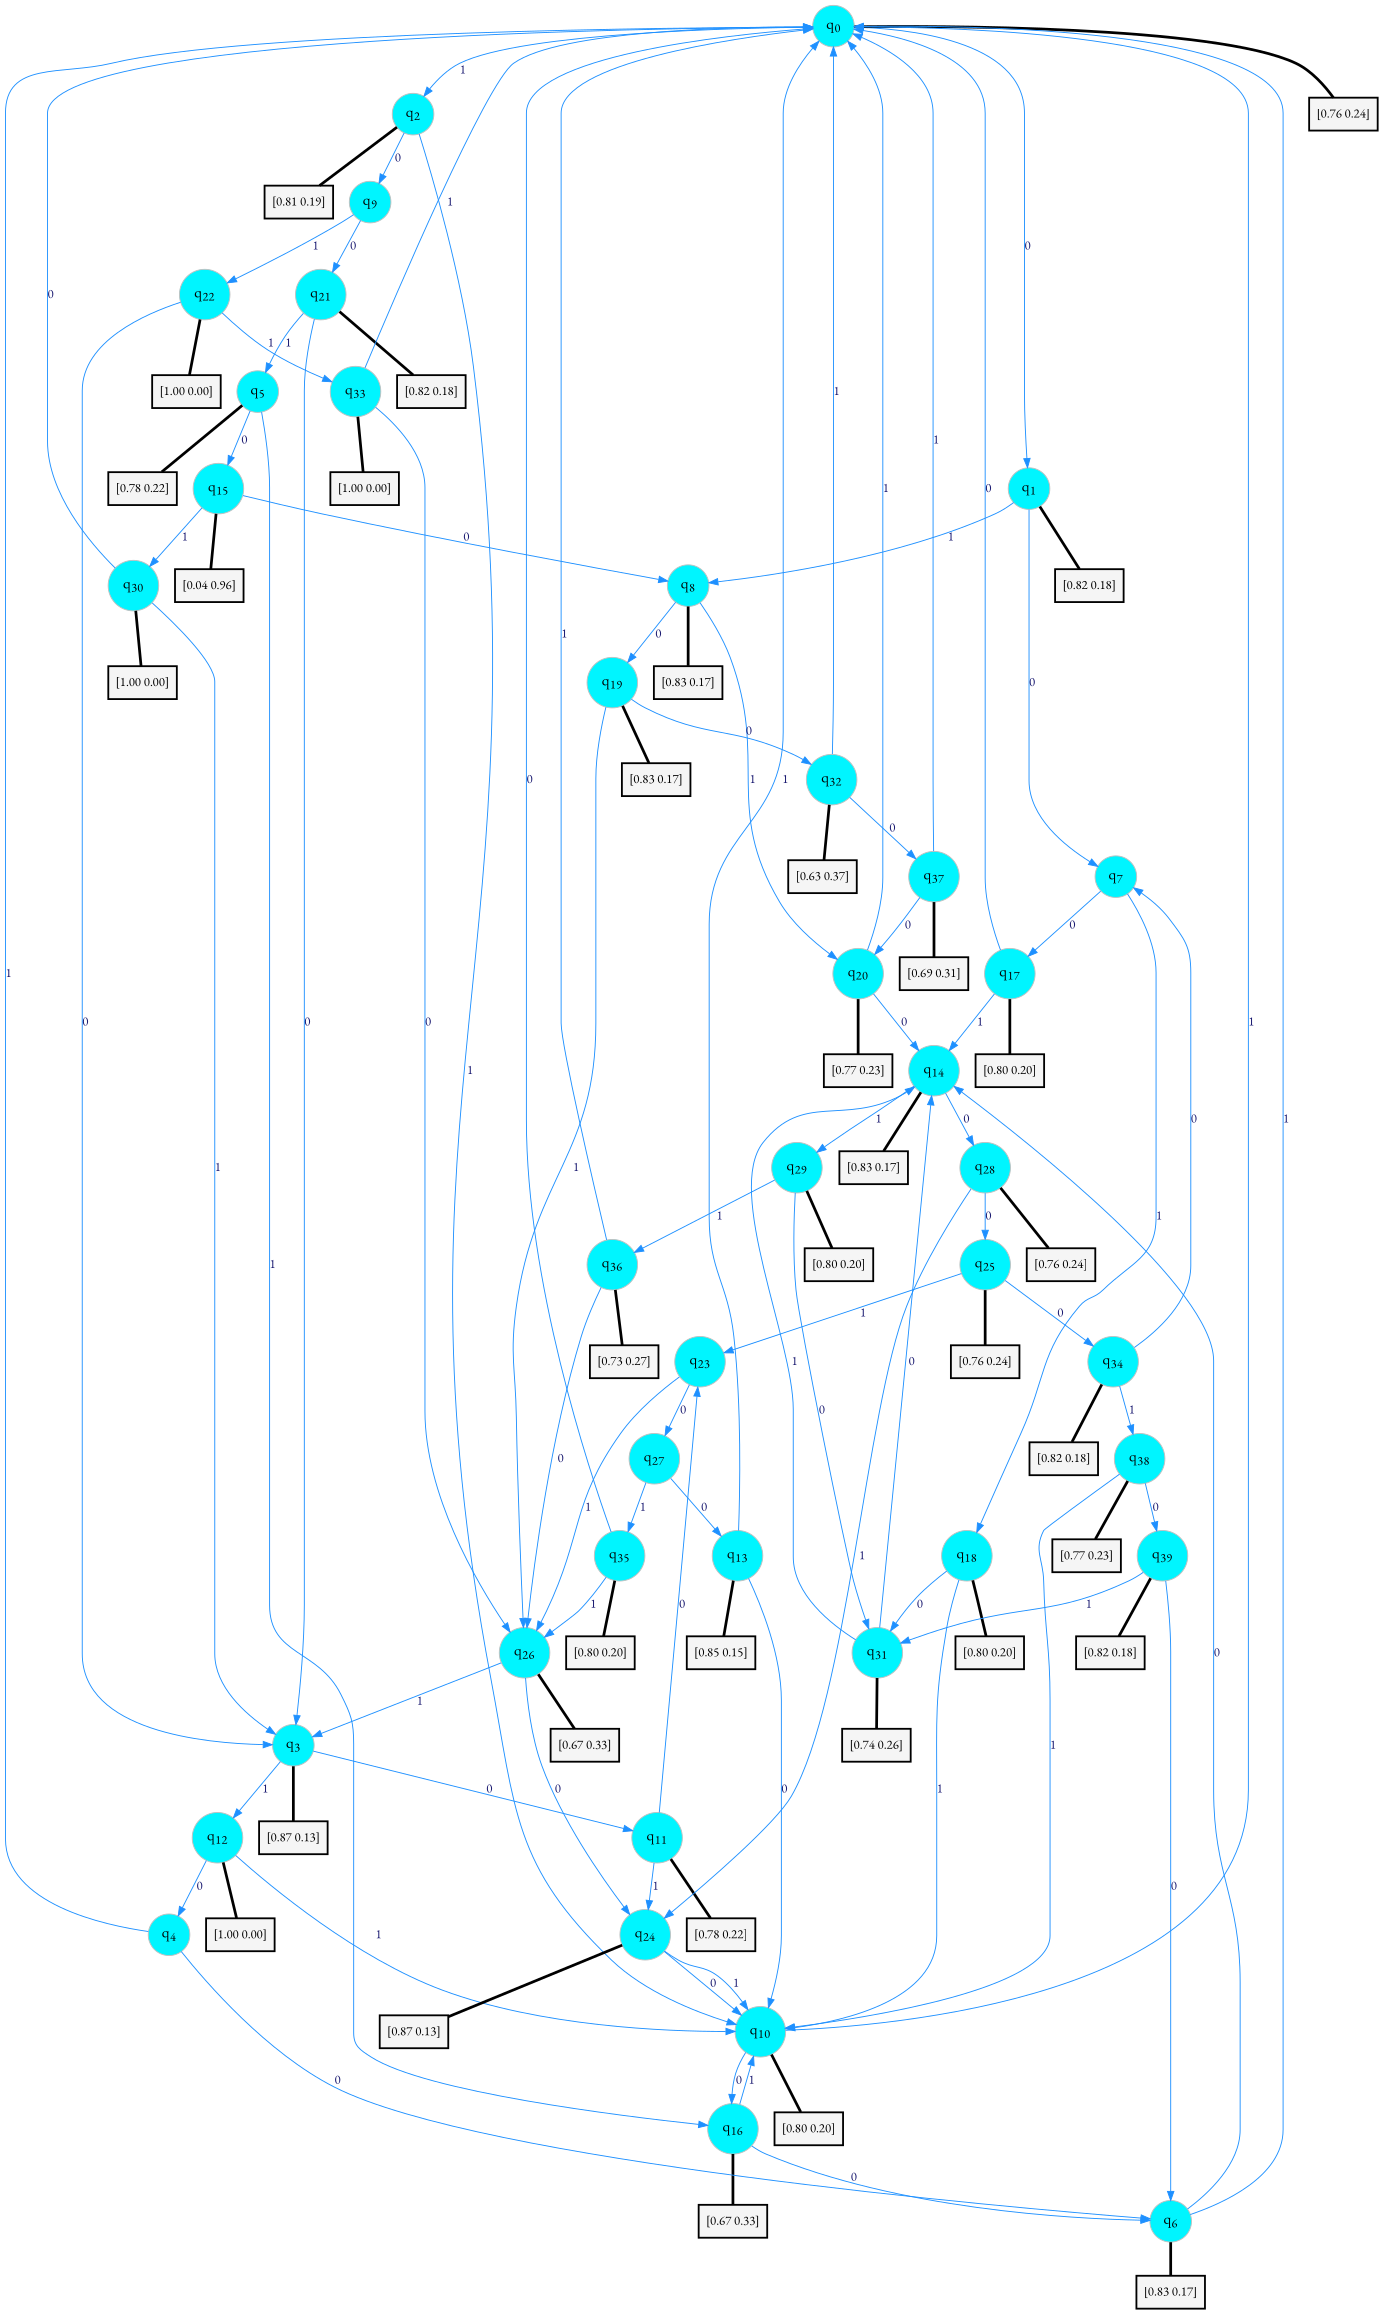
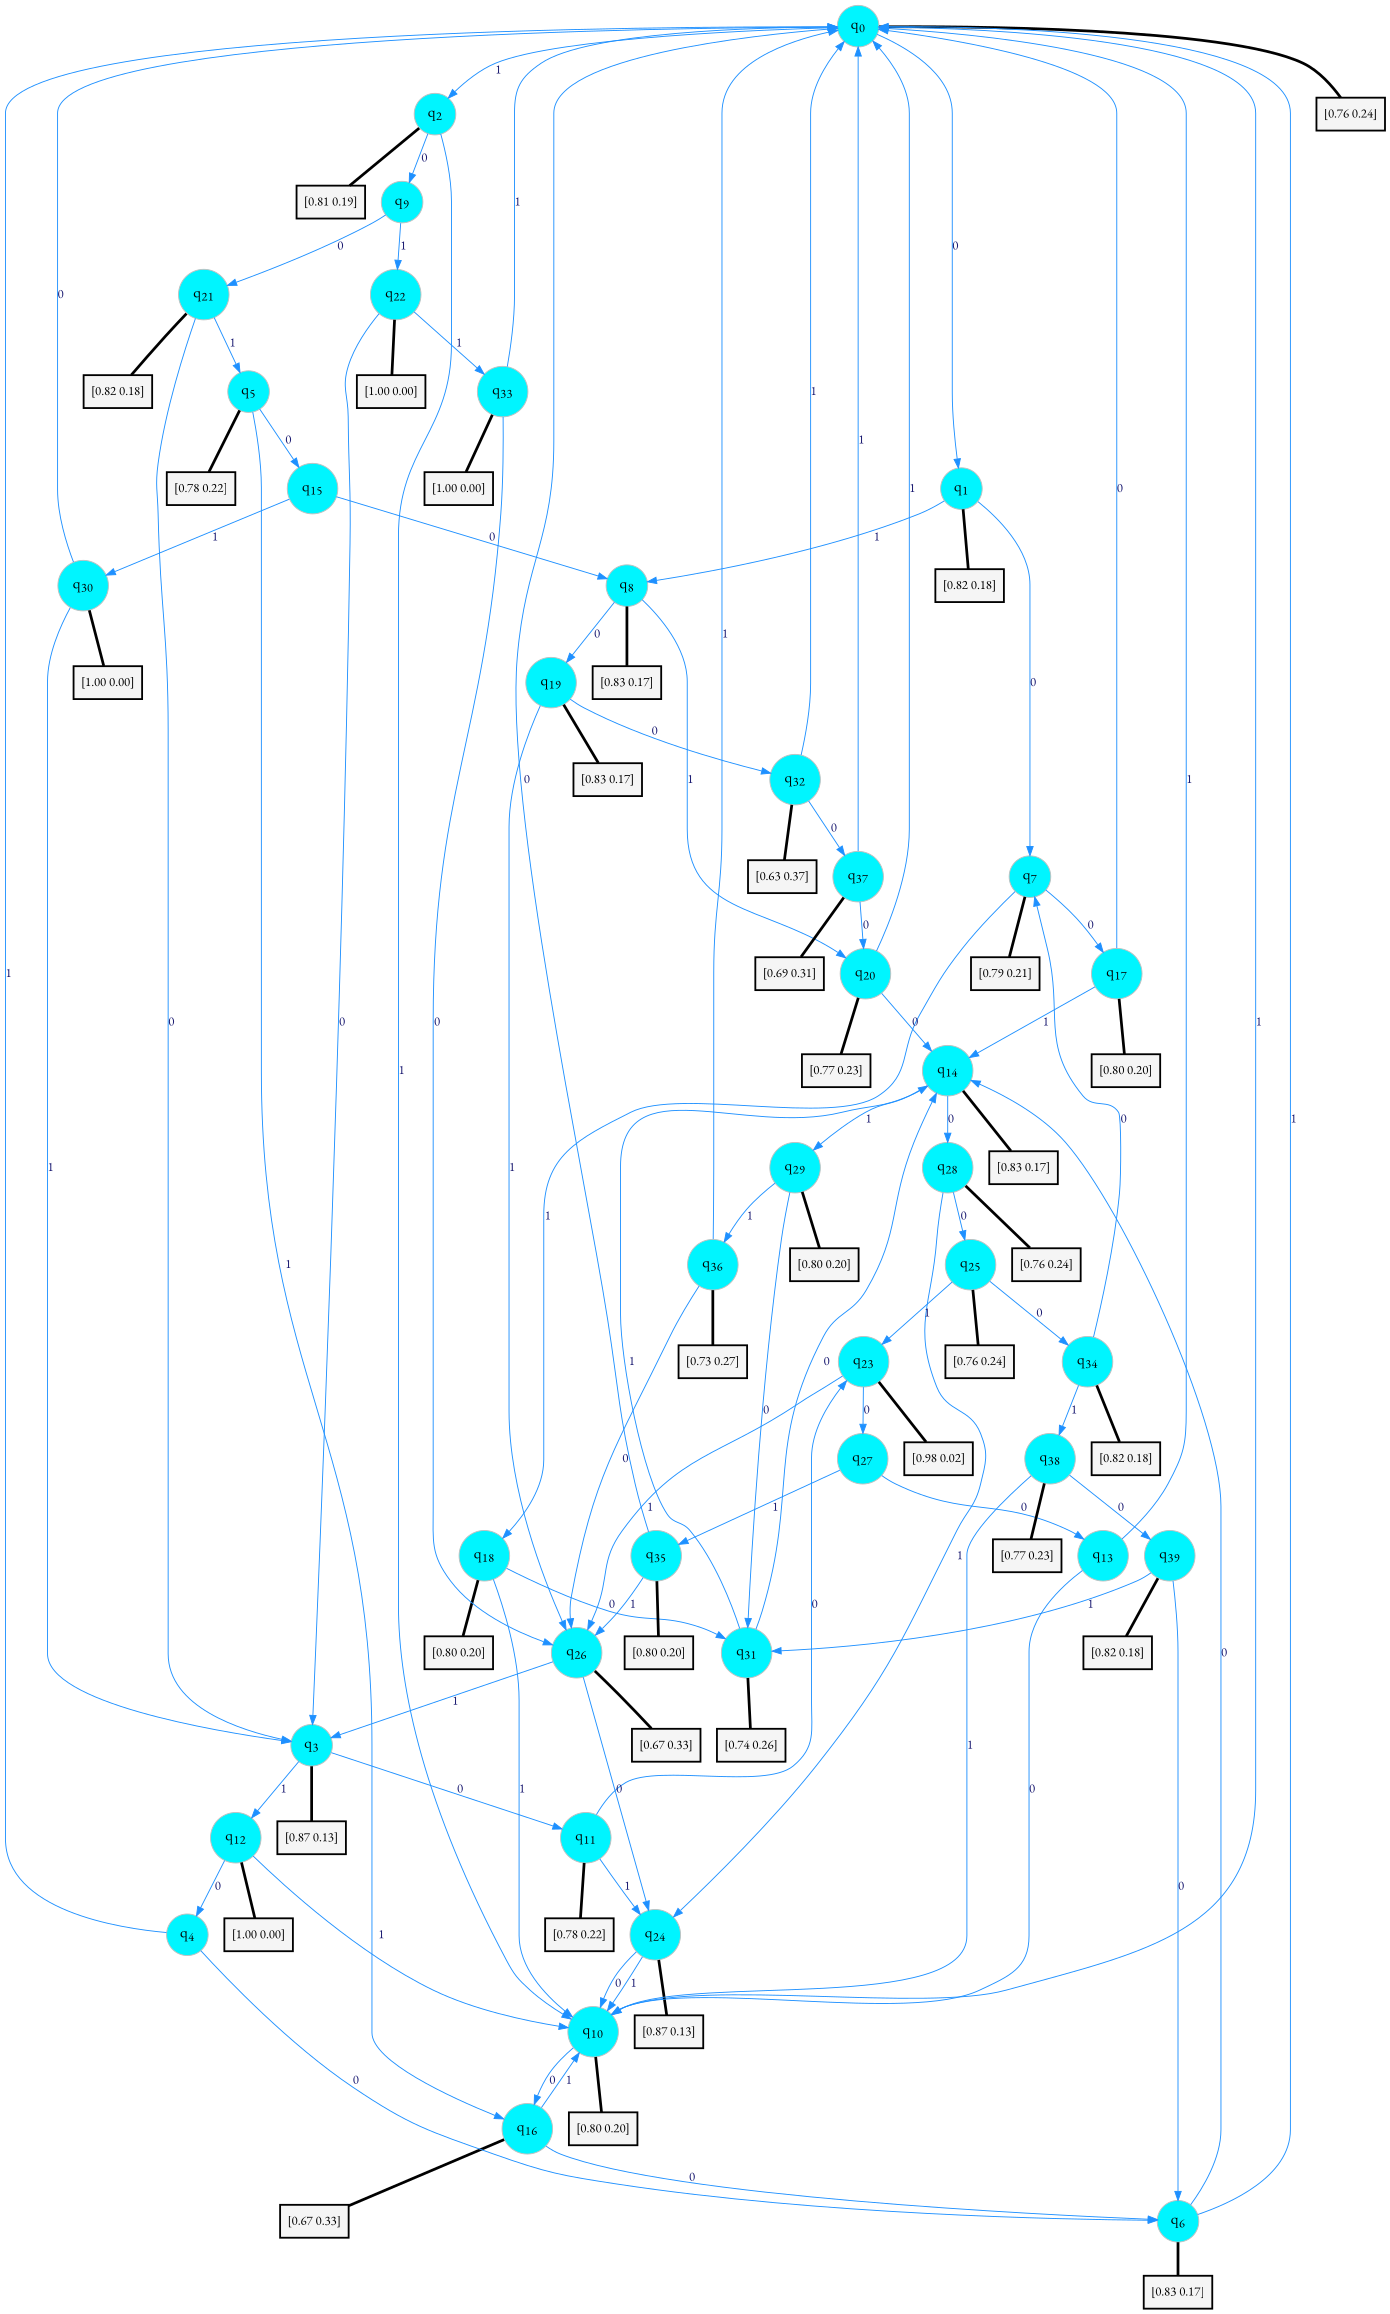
node "[0.04 0.96]": removed
node "[0.79 0.21]": added
node "[0.98 0.02]": added
node "[0.85 0.15]": removed
